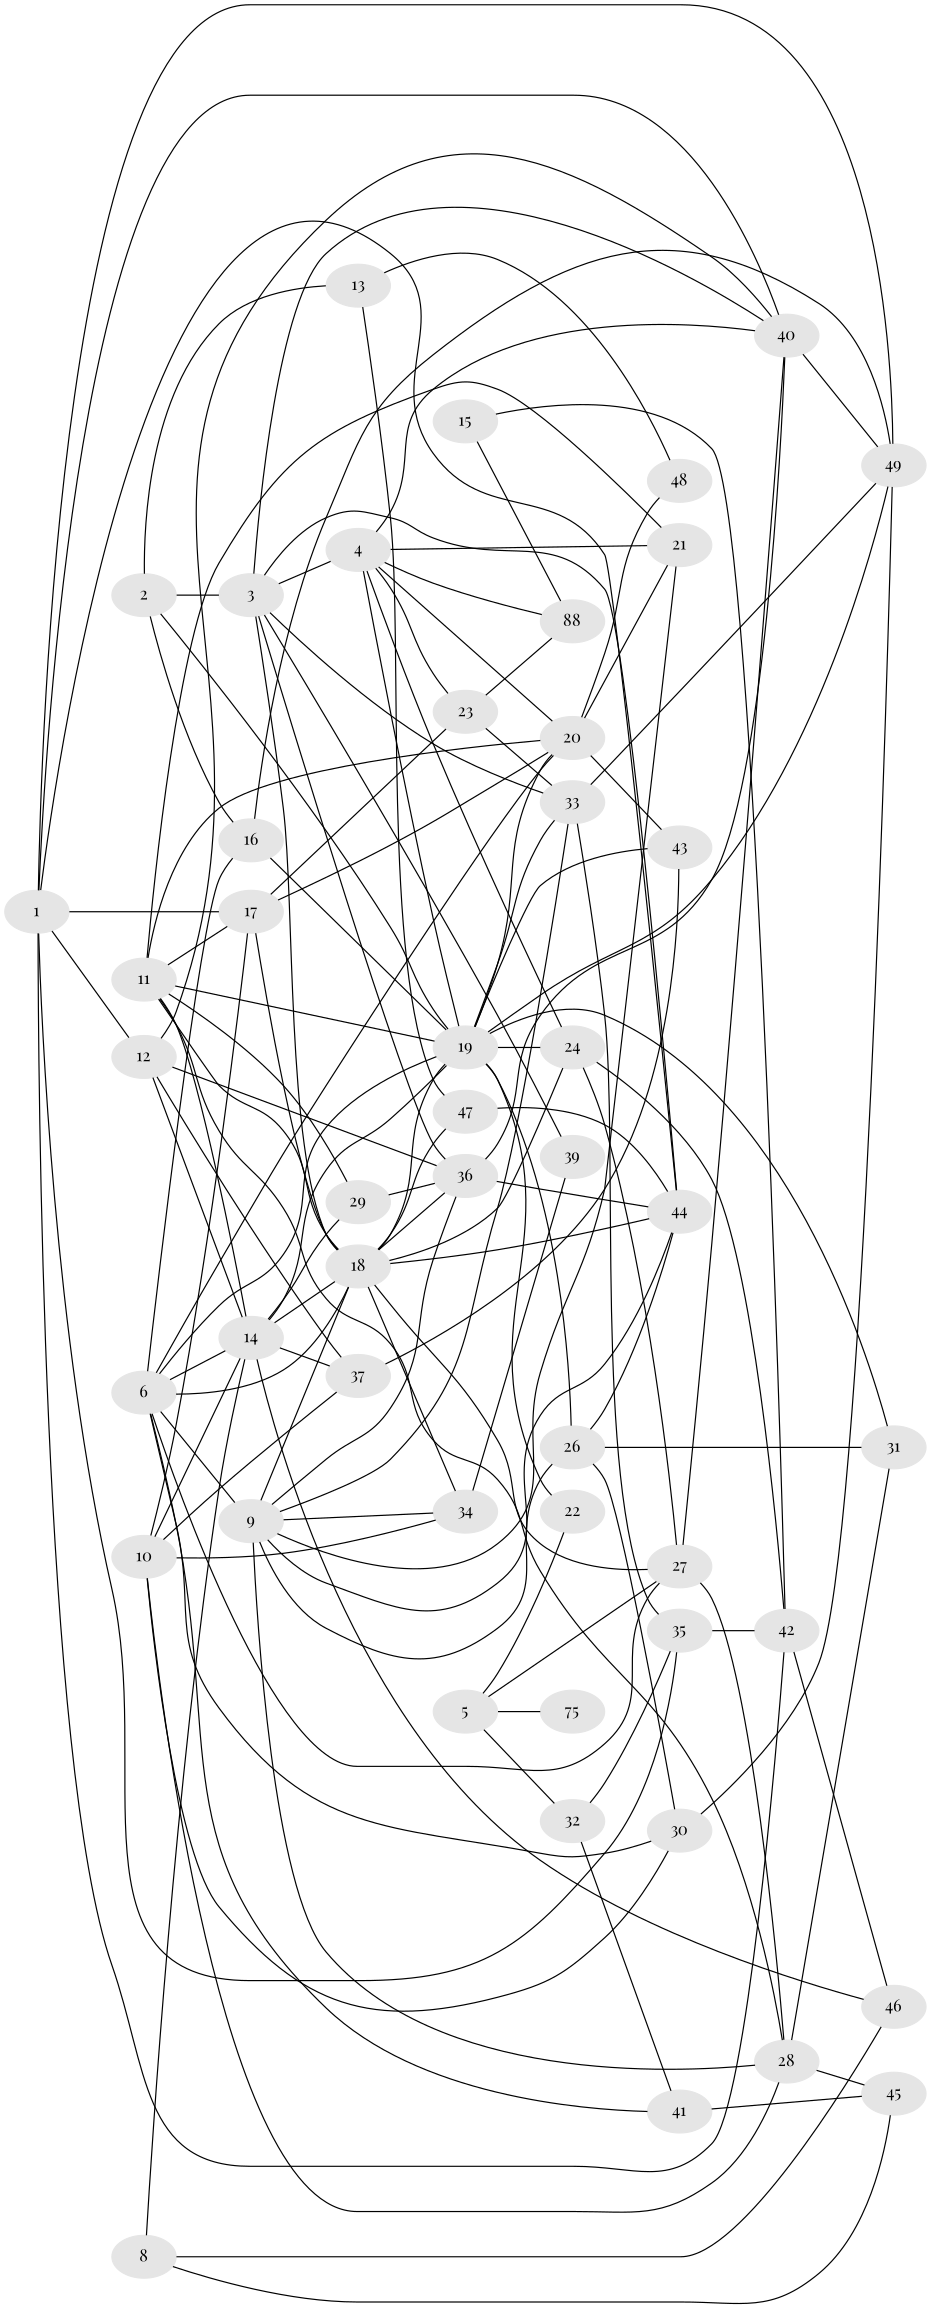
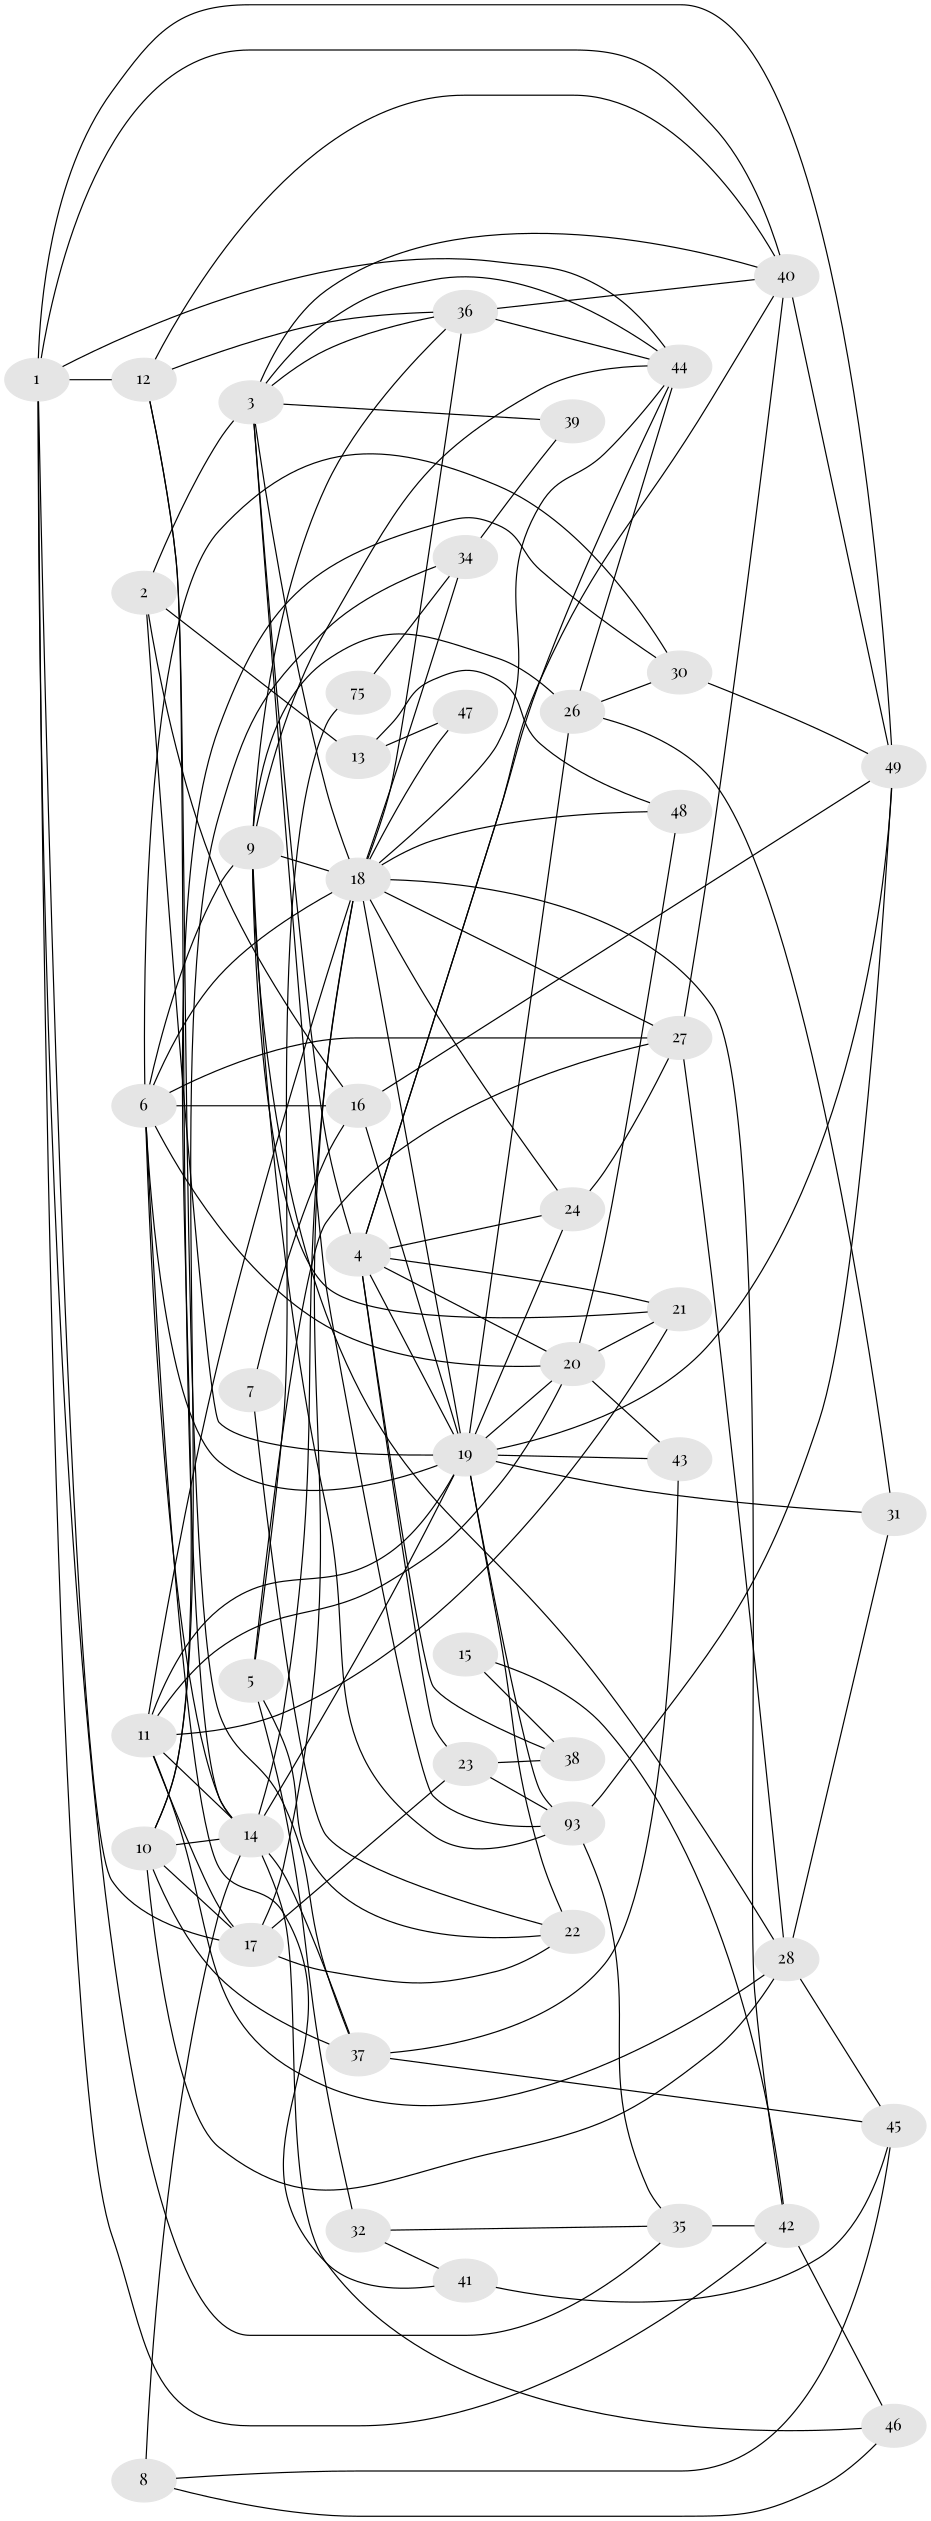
node "88": label "88" -> "38"
node "33": label "33" -> "93"
edge "48" -- "18": added
edge "20" -- "17": now "22" -- "17"
edge "47" -- "44": now "4" -- "44"
node "29": removed
edge "24" -- "42": now "18" -- "42"
node "7": added
edge "34" -- "9": now "34" -- "75"
edge "37" -- "45": added
